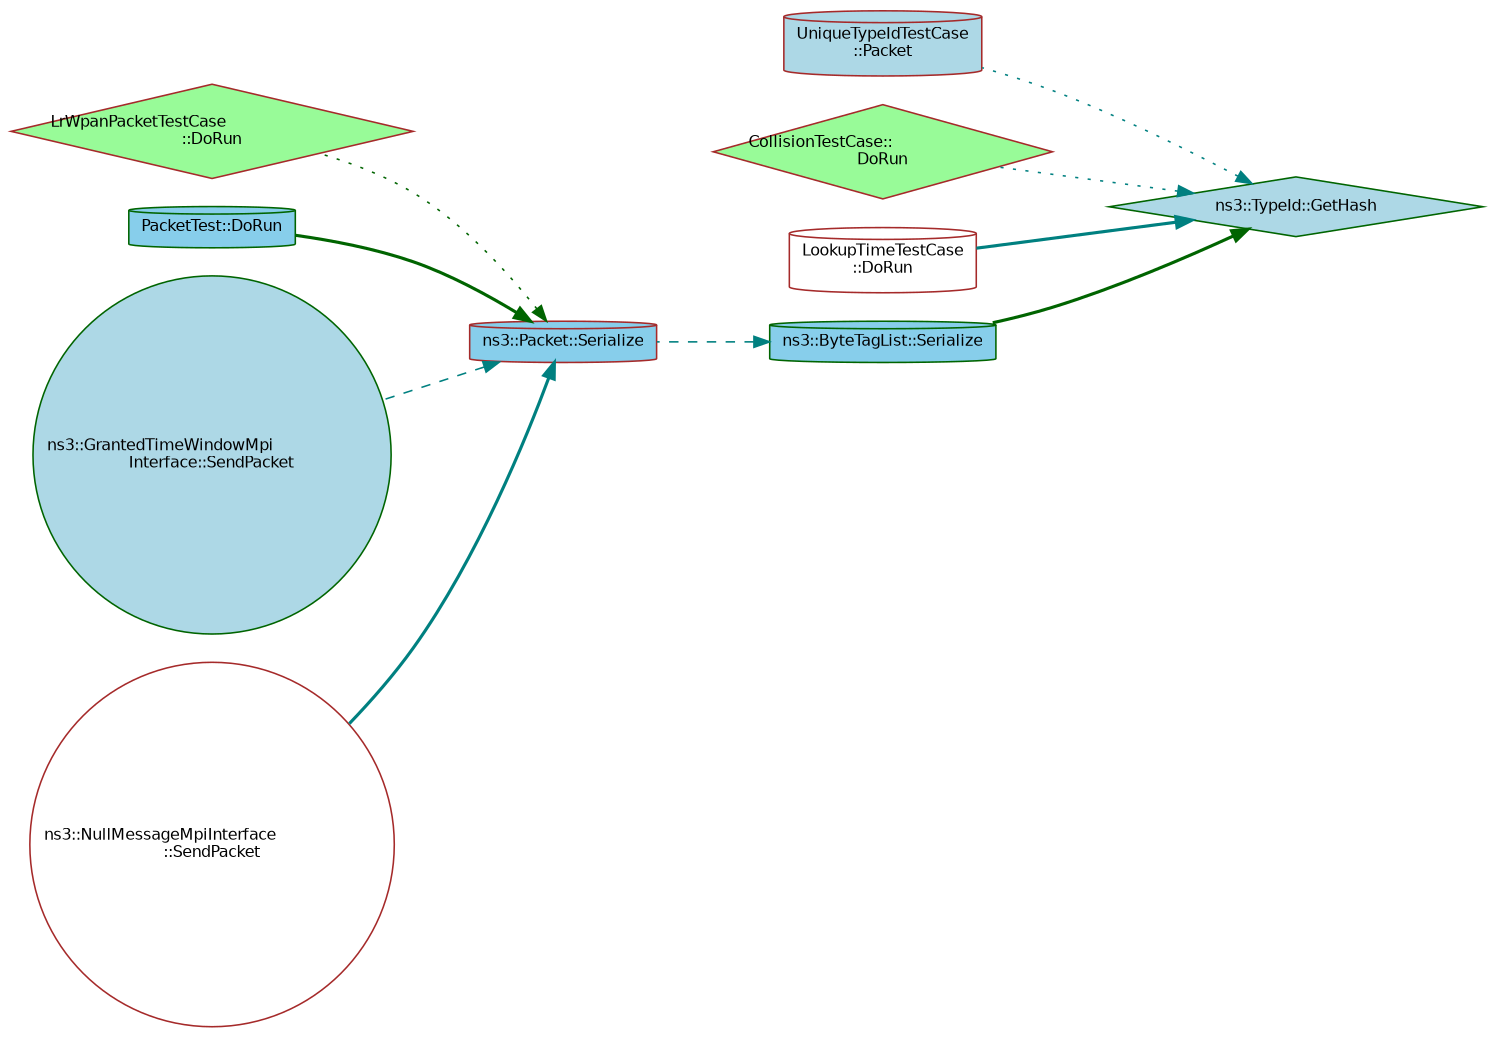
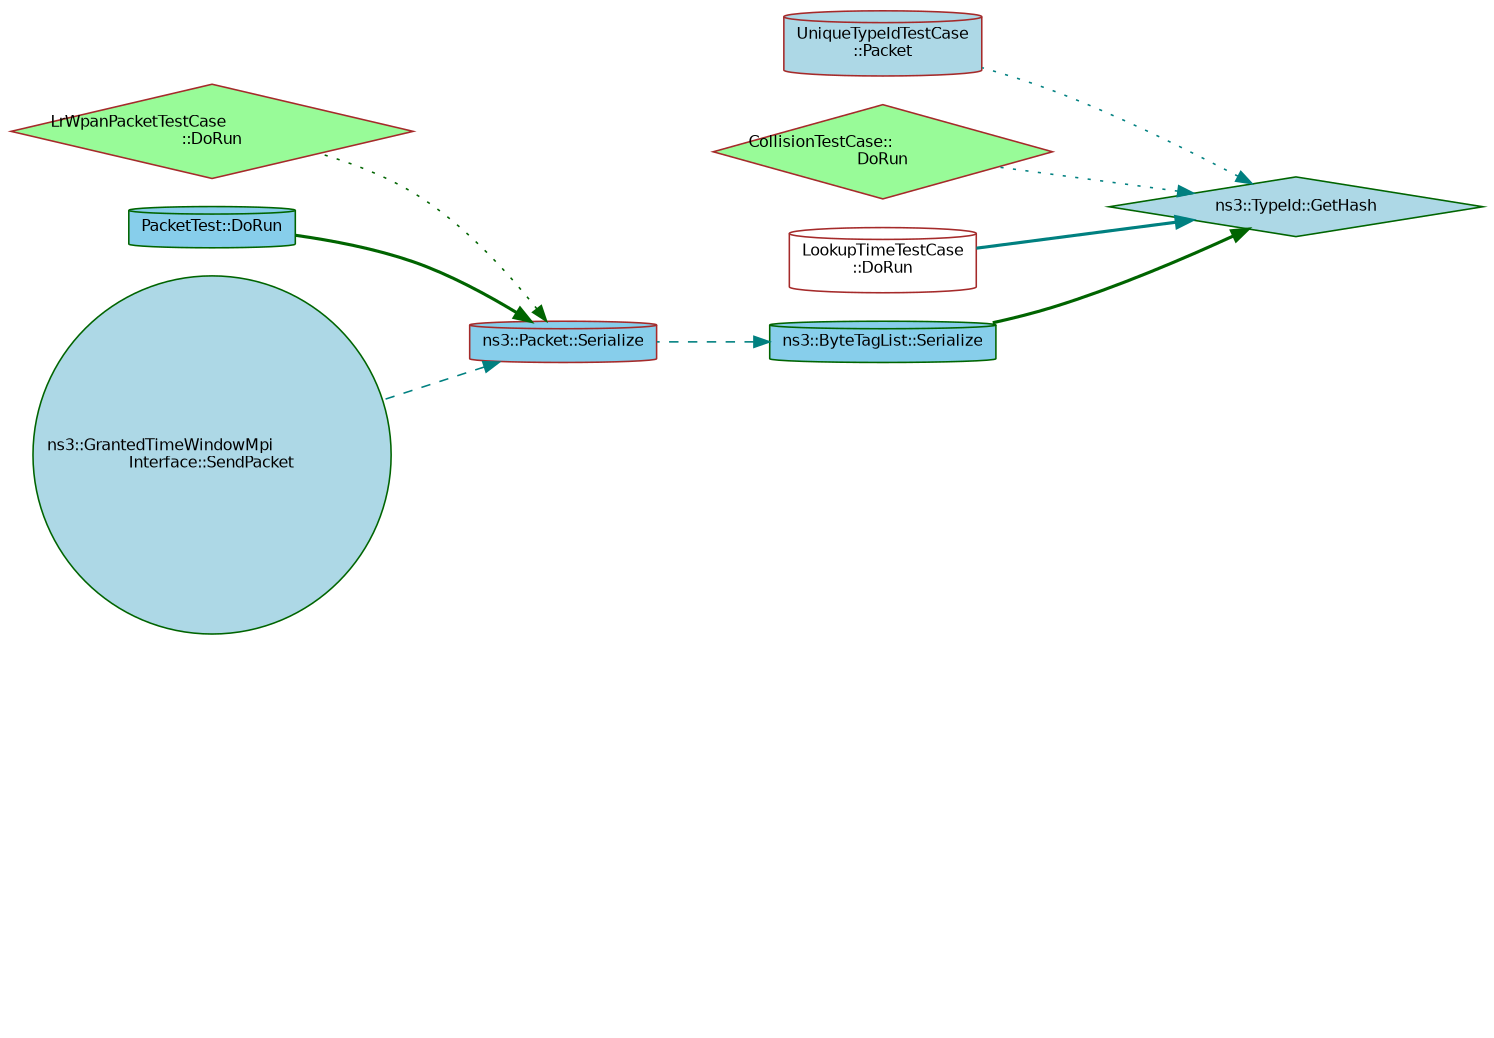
node "ns3::NullMessageMpiInterface ::SendPacket": removed
